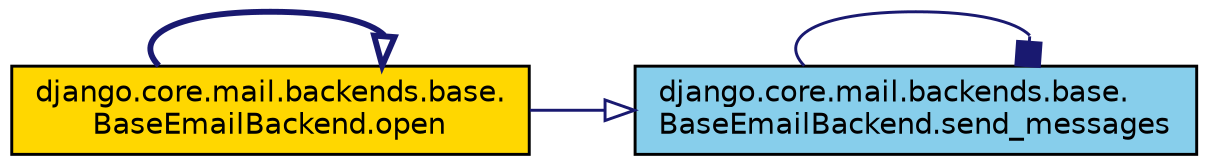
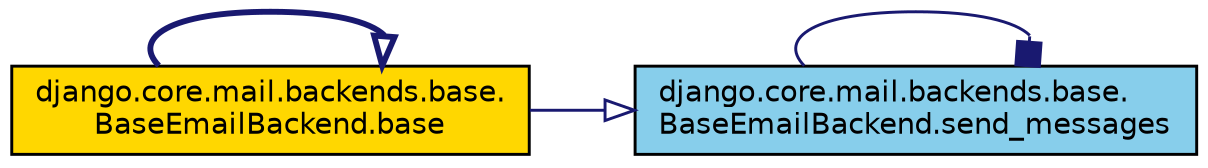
node "django.core.mail.backends.base. BaseEmailBackend.open": label "django.core.mail.backends.base. BaseEmailBackend.open" -> "django.core.mail.backends.base. BaseEmailBackend.base"
